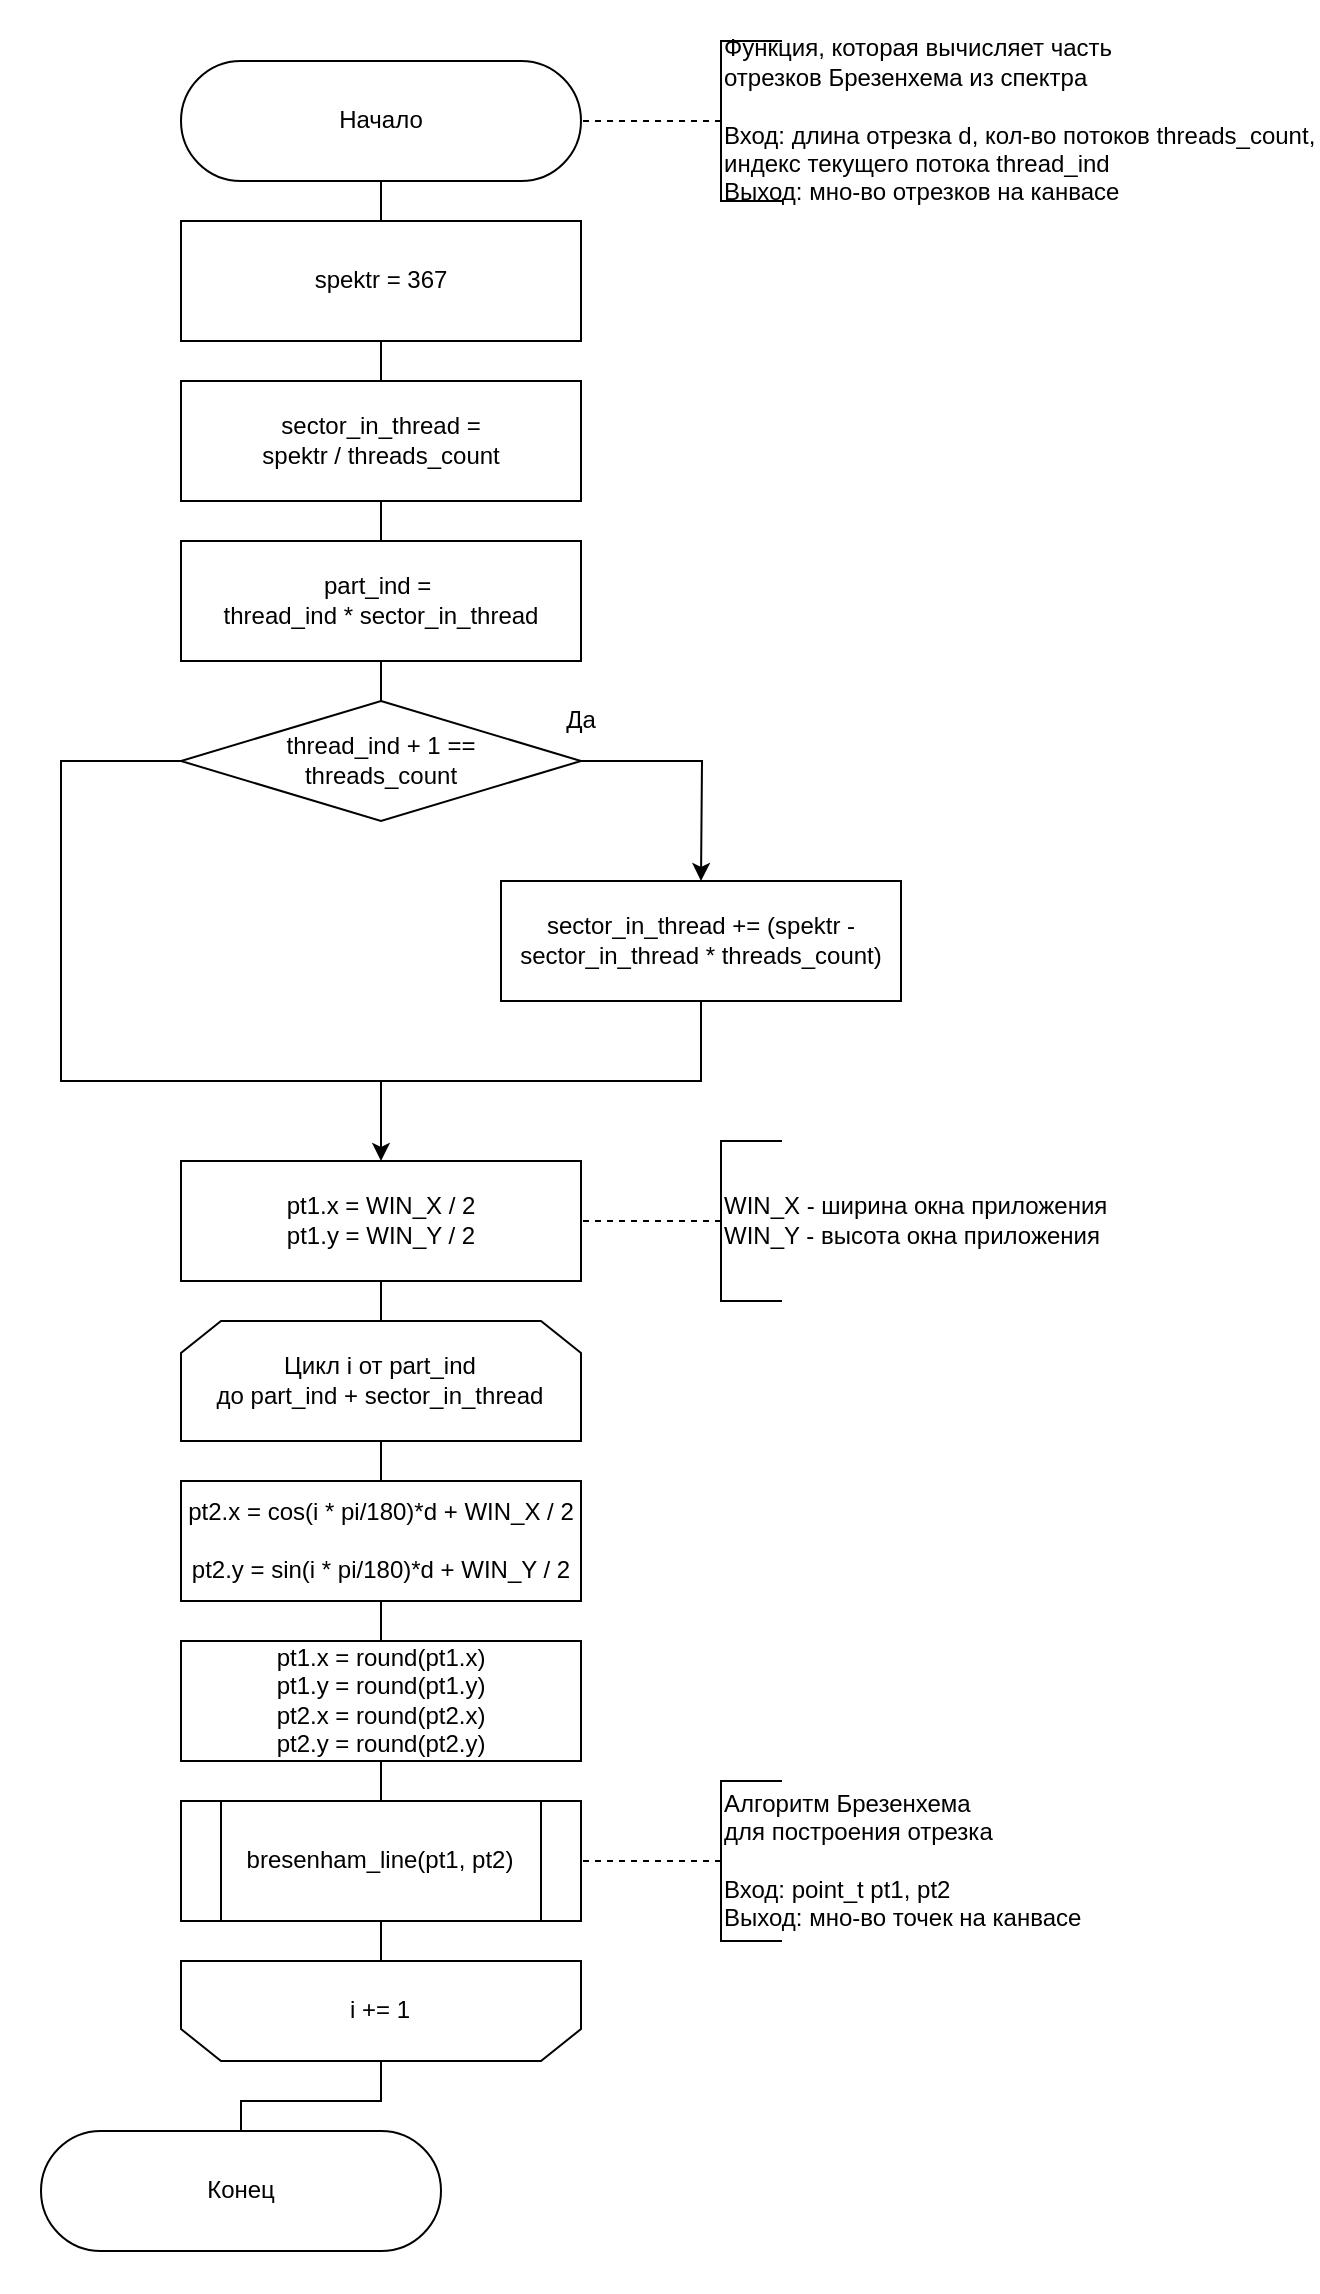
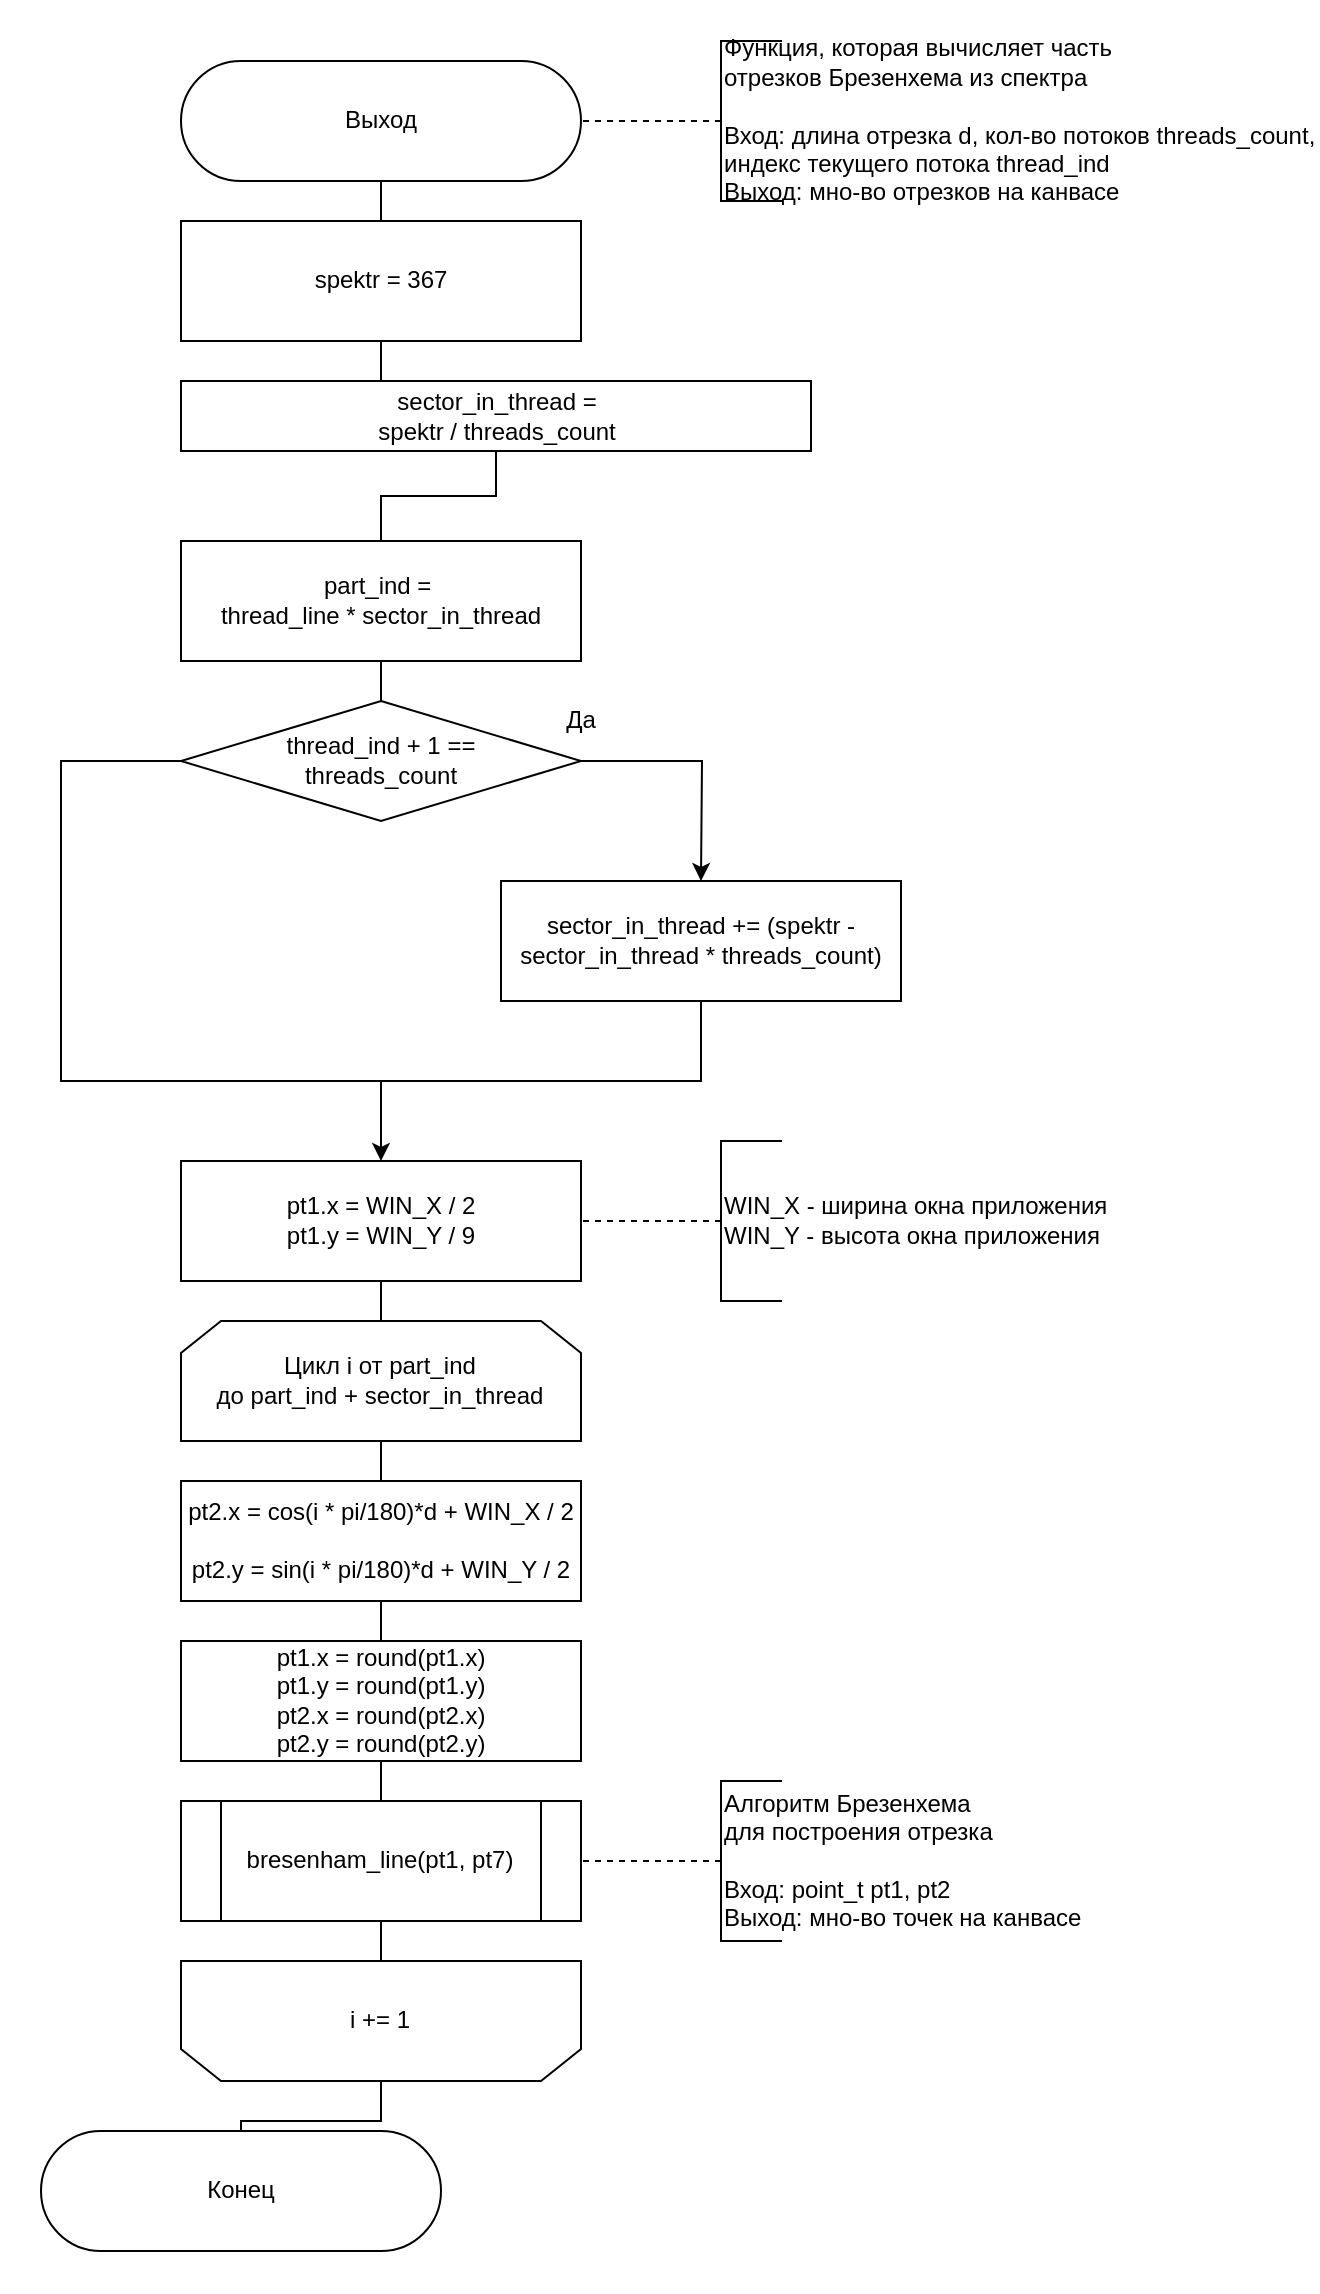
node "Начало": label "Начало" -> "Выход"
node "sector_in_thread = spektr / threads_count": size 400x120 -> 630x70
node "part_ind = thread_ind * sector_in_thread": label "part_ind = thread_ind * sector_in_thread" -> "part_ind = thread_line * sector_in_thread"
node "pt1.x = WIN_X / 2 pt1.y = WIN_Y / 2": label "pt1.x = WIN_X / 2 pt1.y = WIN_Y / 2" -> "pt1.x = WIN_X / 2 pt1.y = WIN_Y / 9"
node "bresenham_line(pt1, pt2)": label "bresenham_line(pt1, pt2)" -> "bresenham_line(pt1, pt7)"
node "i += 1": size 400x100 -> 400x120
